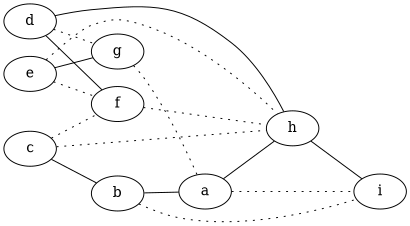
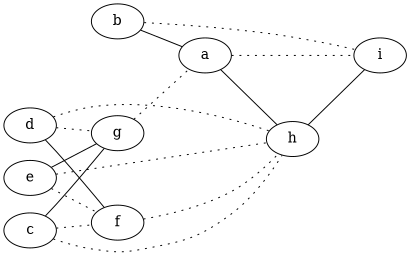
edge "d" -- "h": style solid -> dotted
edge "c" -- "b": now "c" -- "g"
